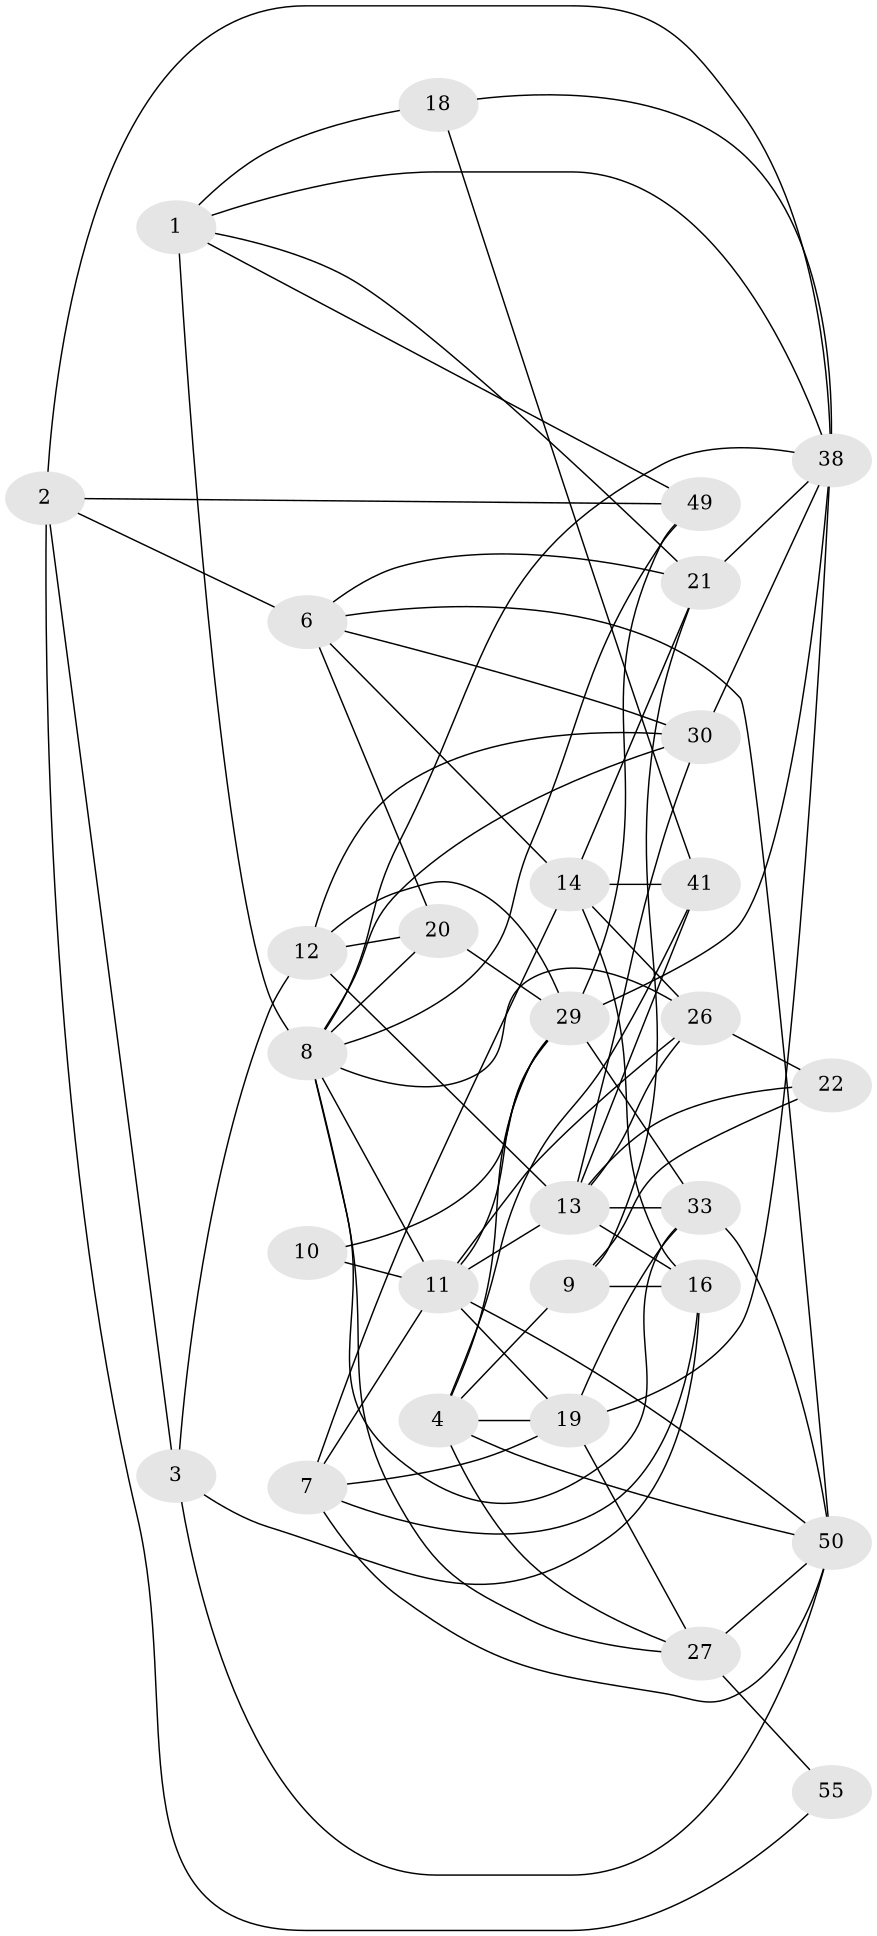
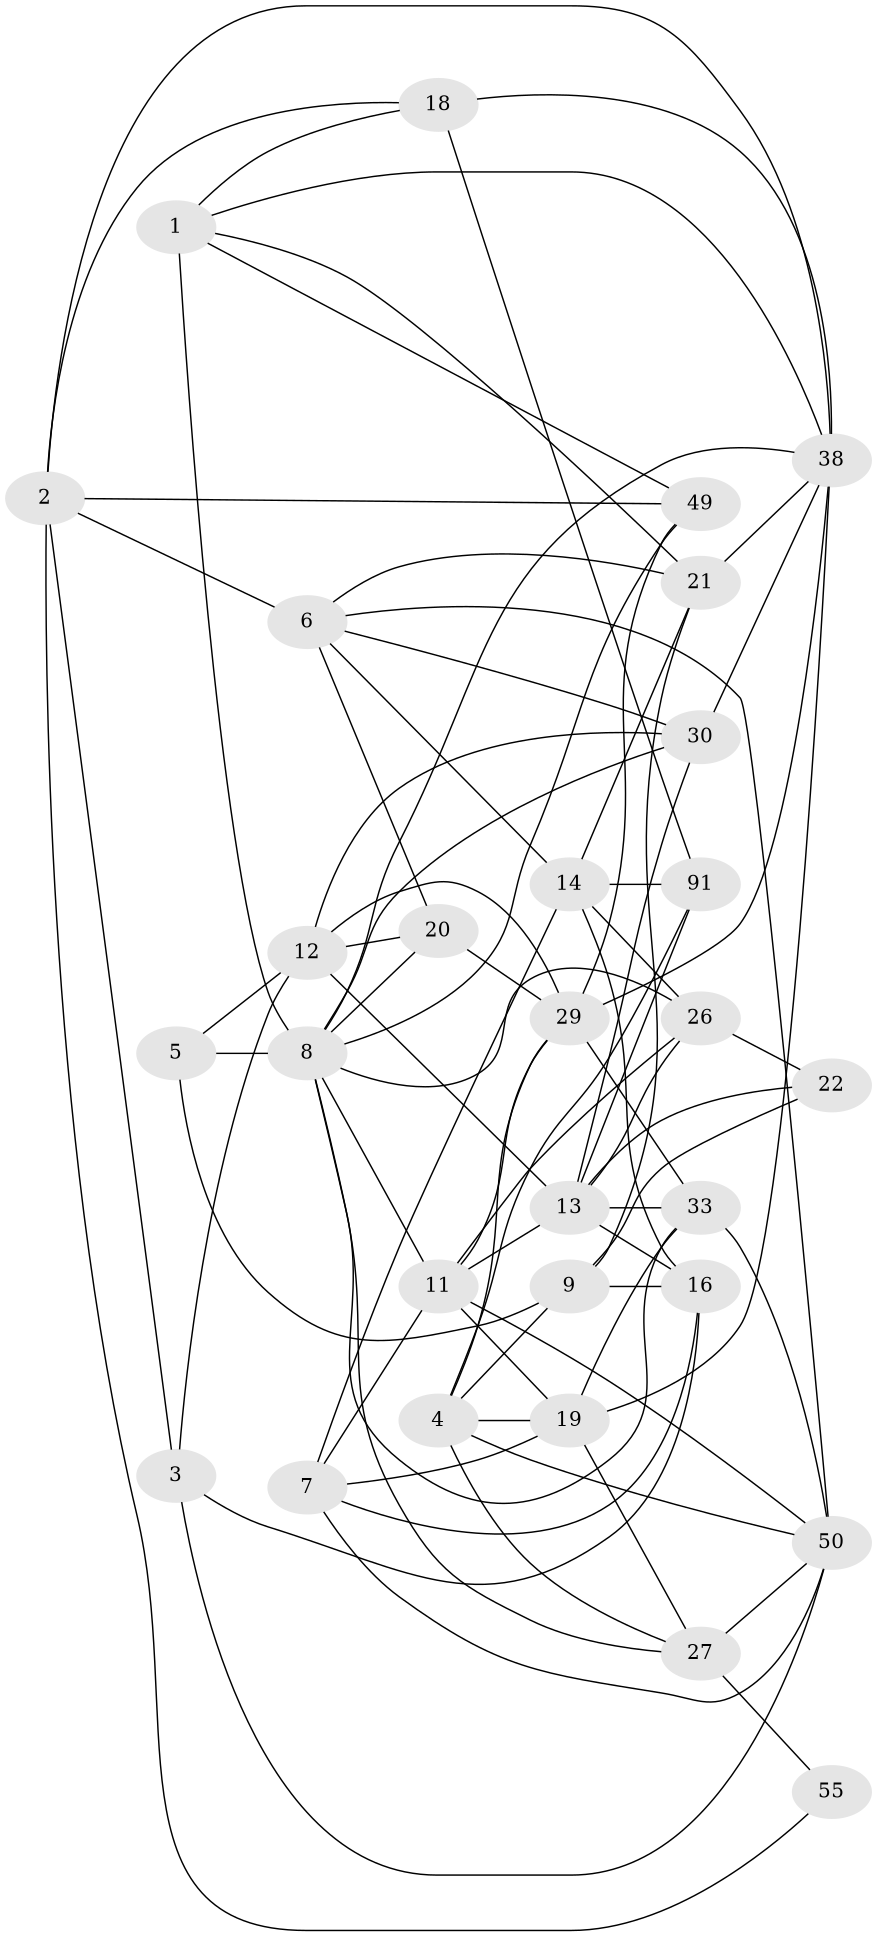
edge "18" -- "2": added
node "41": label "41" -> "91"
node "5": added
node "10": removed
